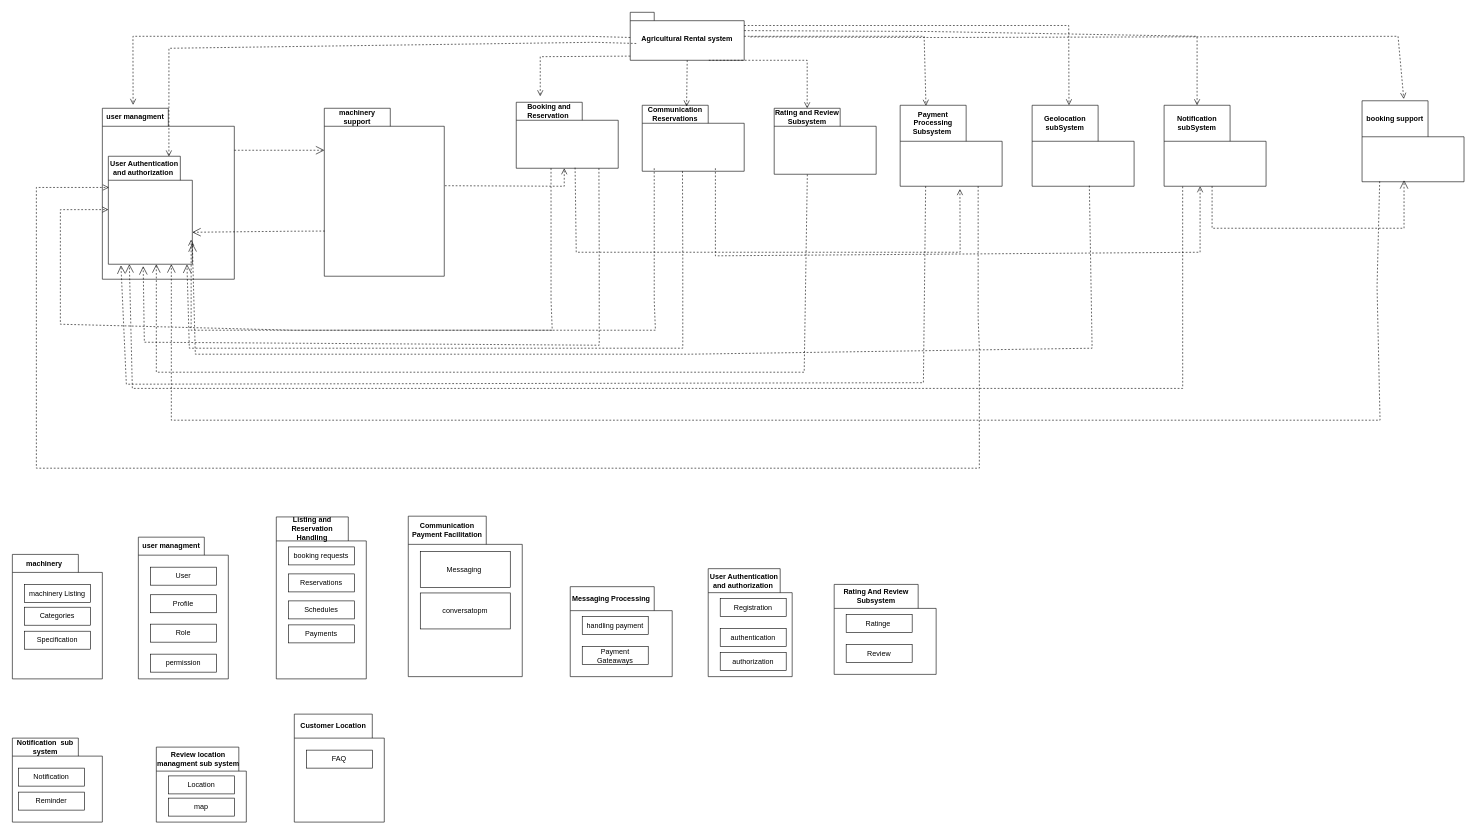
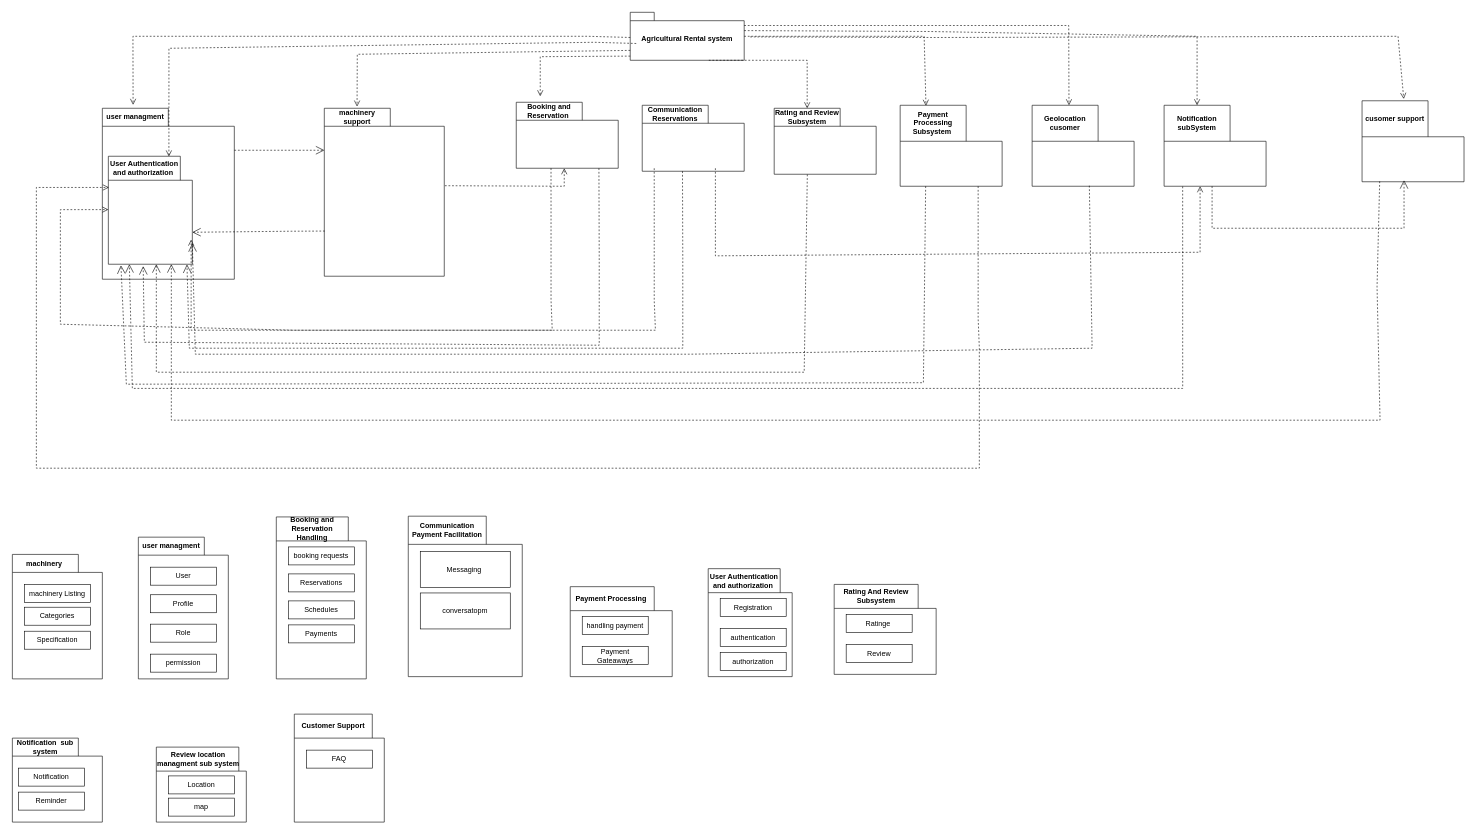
edge "Agricultural Rental system" -> "machinery support": added
edge "Agricultural Rental system" -> "Communication Reservations": removed
node "booking support": label "booking support" -> "cusomer support"
node "Geolocation subSystem": label "Geolocation subSystem" -> "Geolocation cusomer"
edge "Booking and Reservation" -> "Payment Processing Subsystem": removed
node "Listing and Reservation Handling": label "Listing and Reservation Handling" -> "Booking and Reservation Handling"
node "Messaging Processing": label "Messaging Processing" -> "Payment Processing"
node "Customer Location": label "Customer Location" -> "Customer Support"
